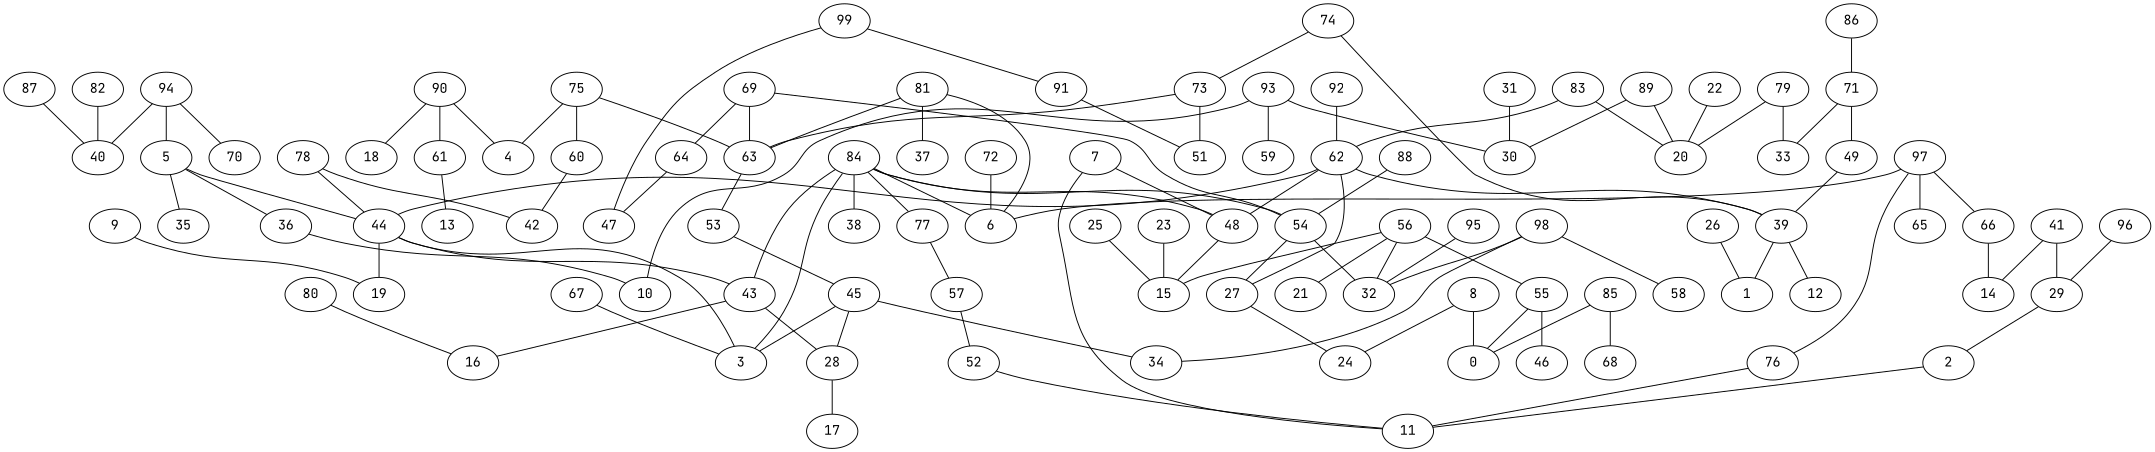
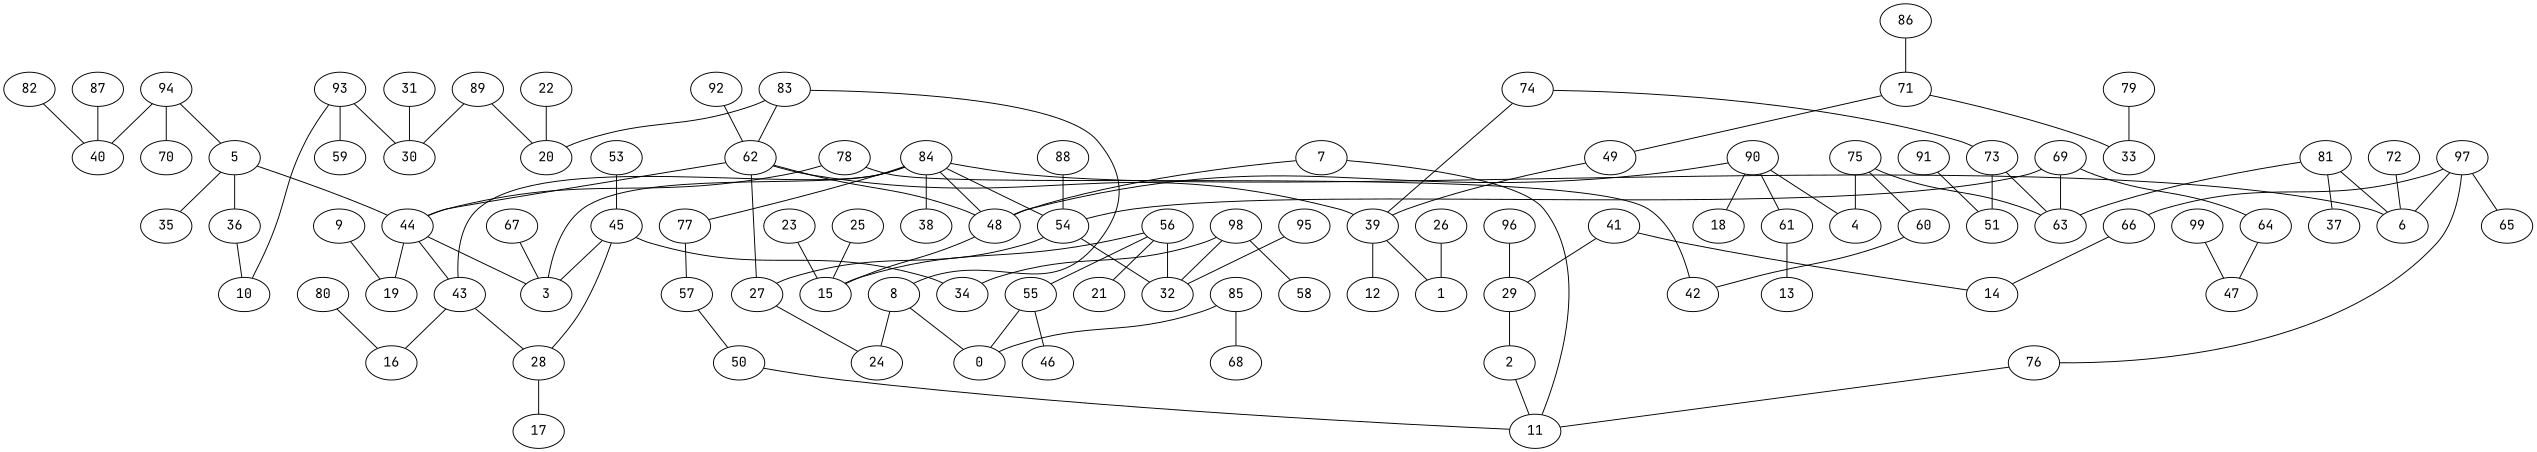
edge "99" -- "91": removed
edge "79" -- "20": removed
edge "83" -- "8": added
edge "90" -- "48": added
edge "63" -- "53": removed
node "52": label "52" -> "50"
